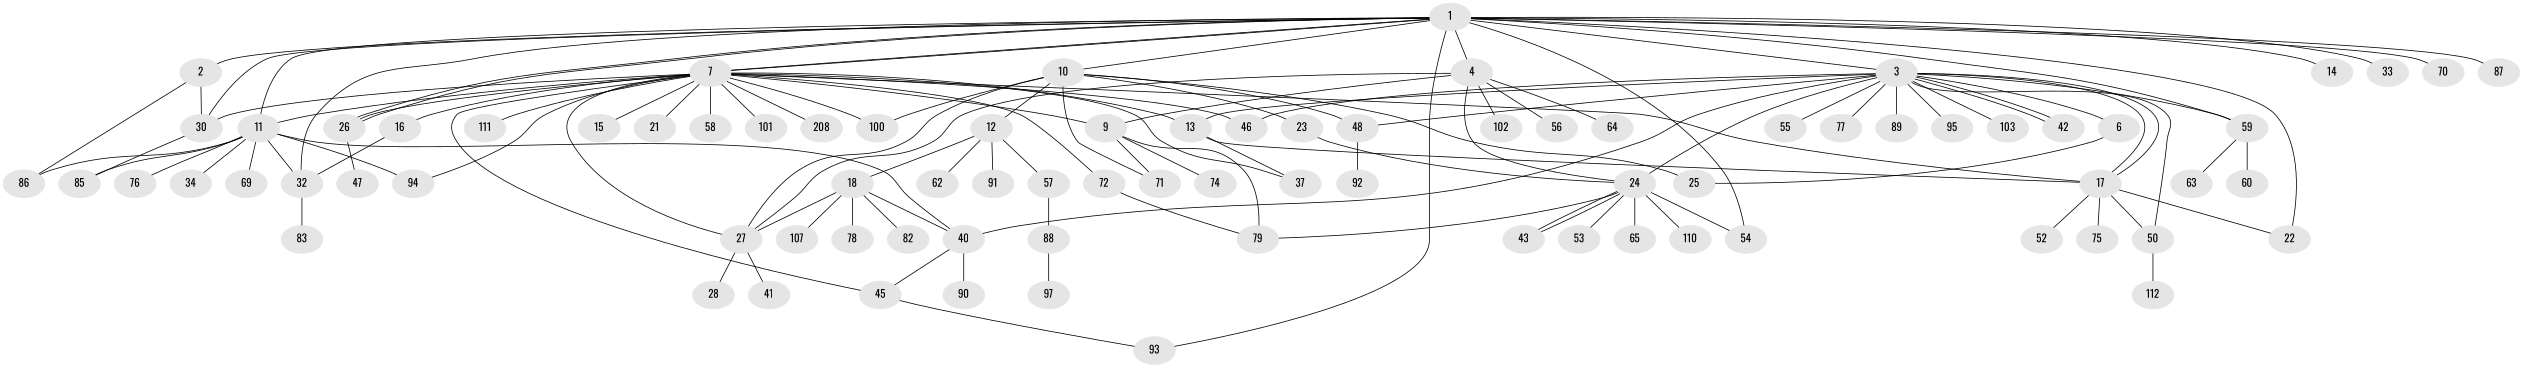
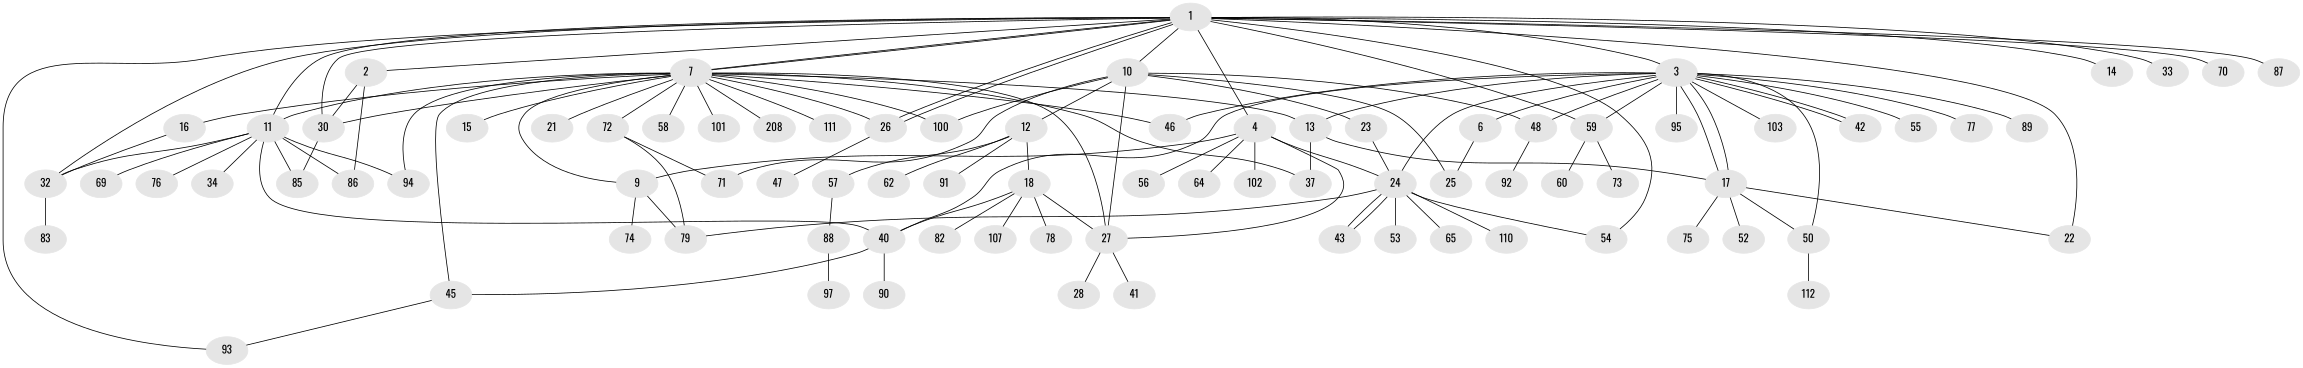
edge "7" -- "17": removed
edge "9" -- "71": now "72" -- "71"
node "63": label "63" -> "73"
